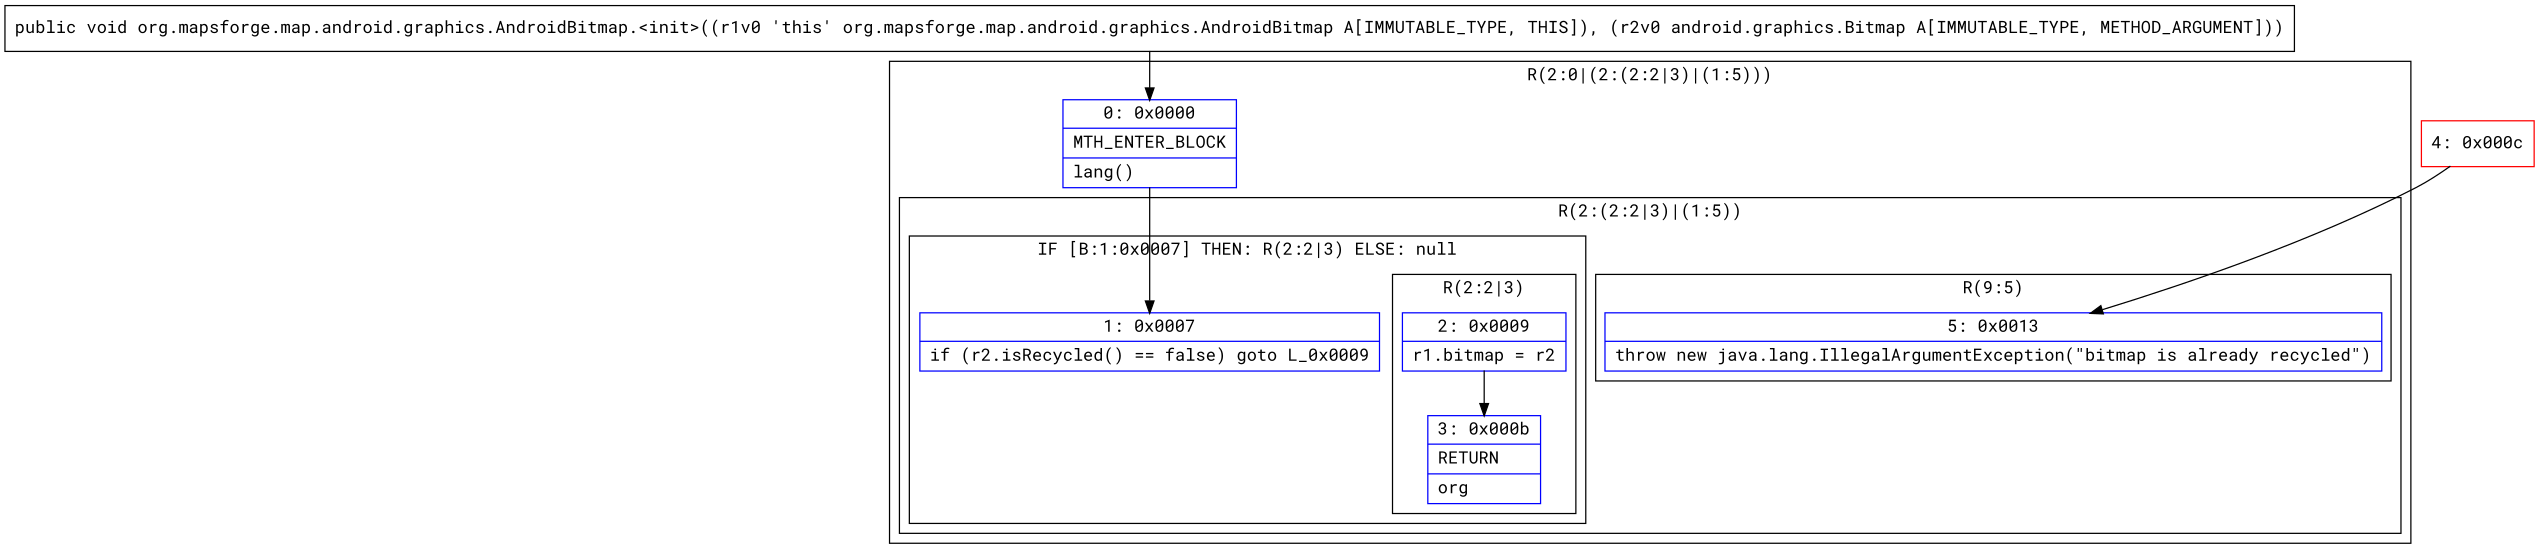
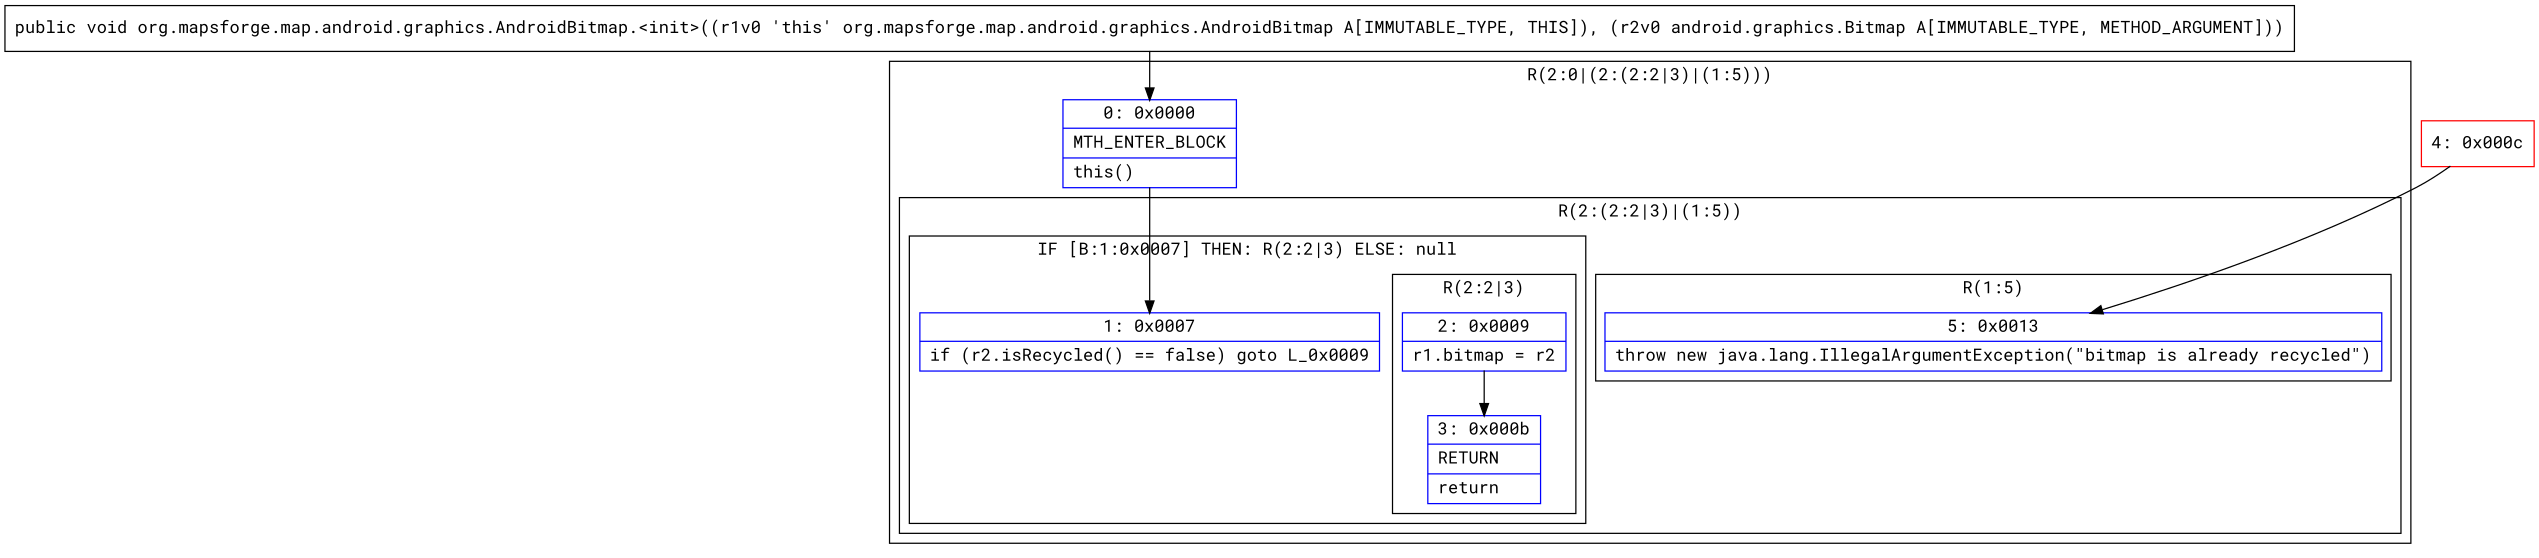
node "0: 0x0000": text "lang()" -> "this()"
cluster "R(9:5)": label "R(9:5)" -> "R(1:5)"
node "3: 0x000b": text "org" -> "return"
